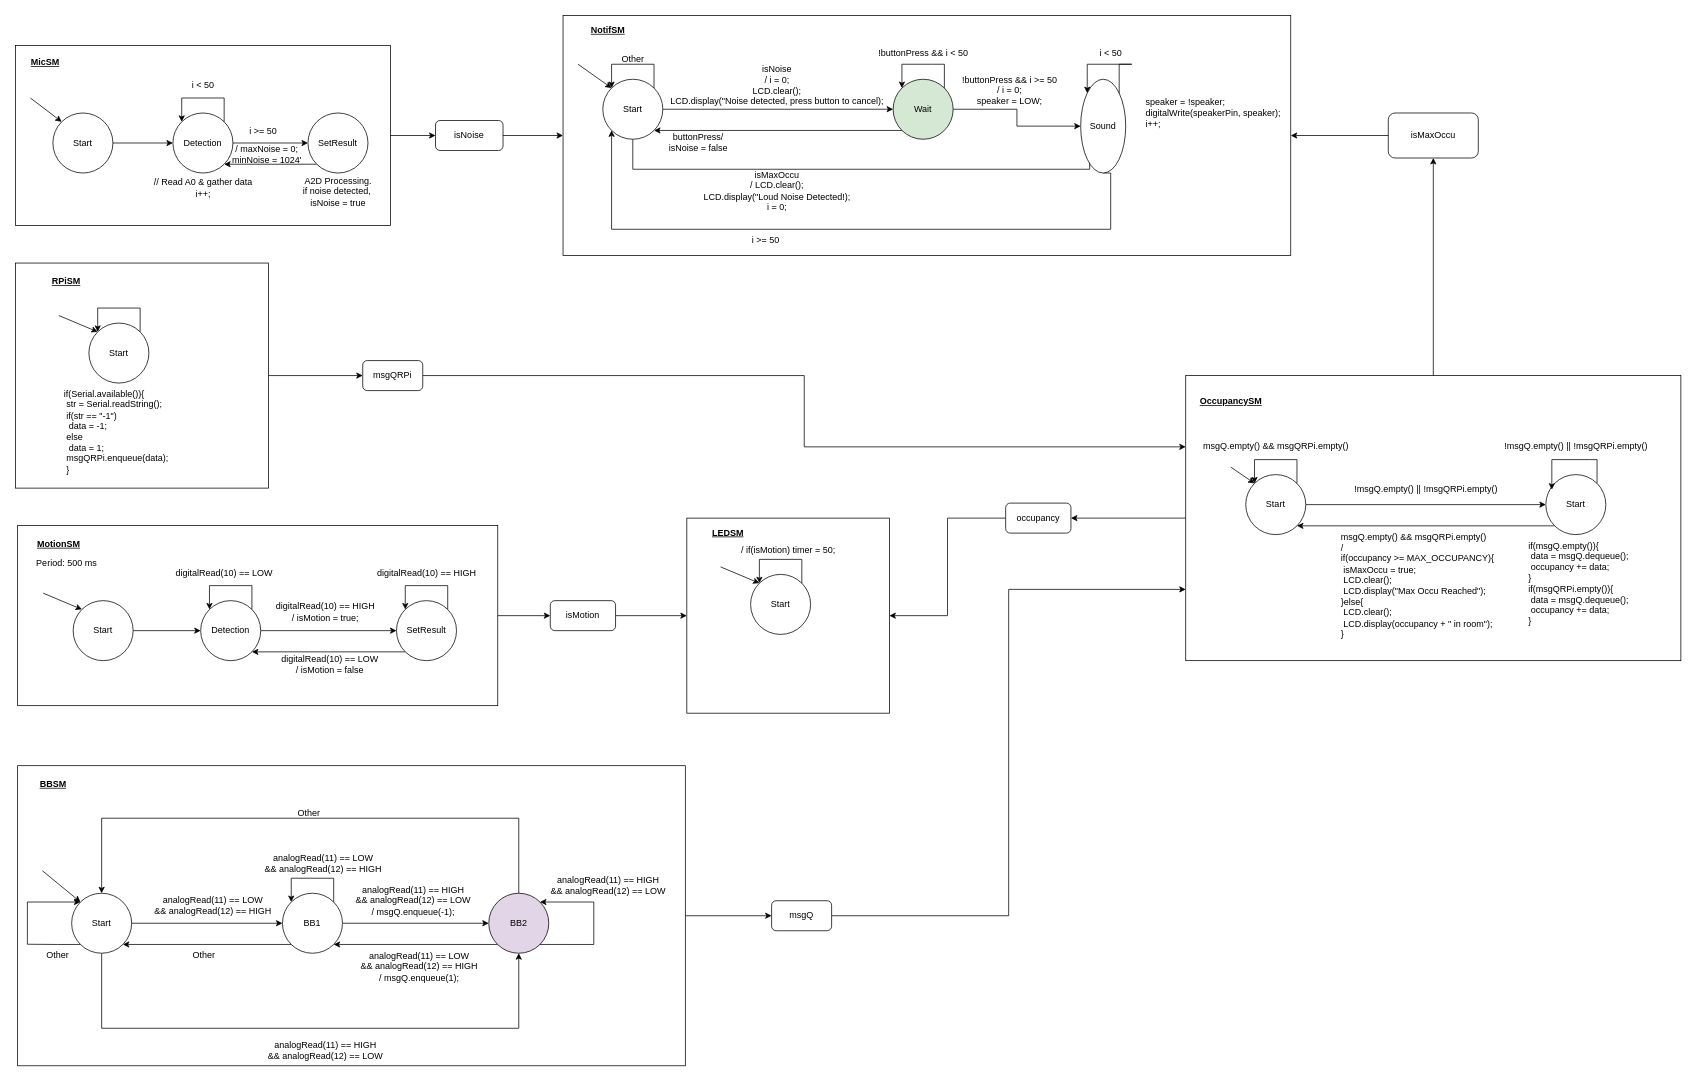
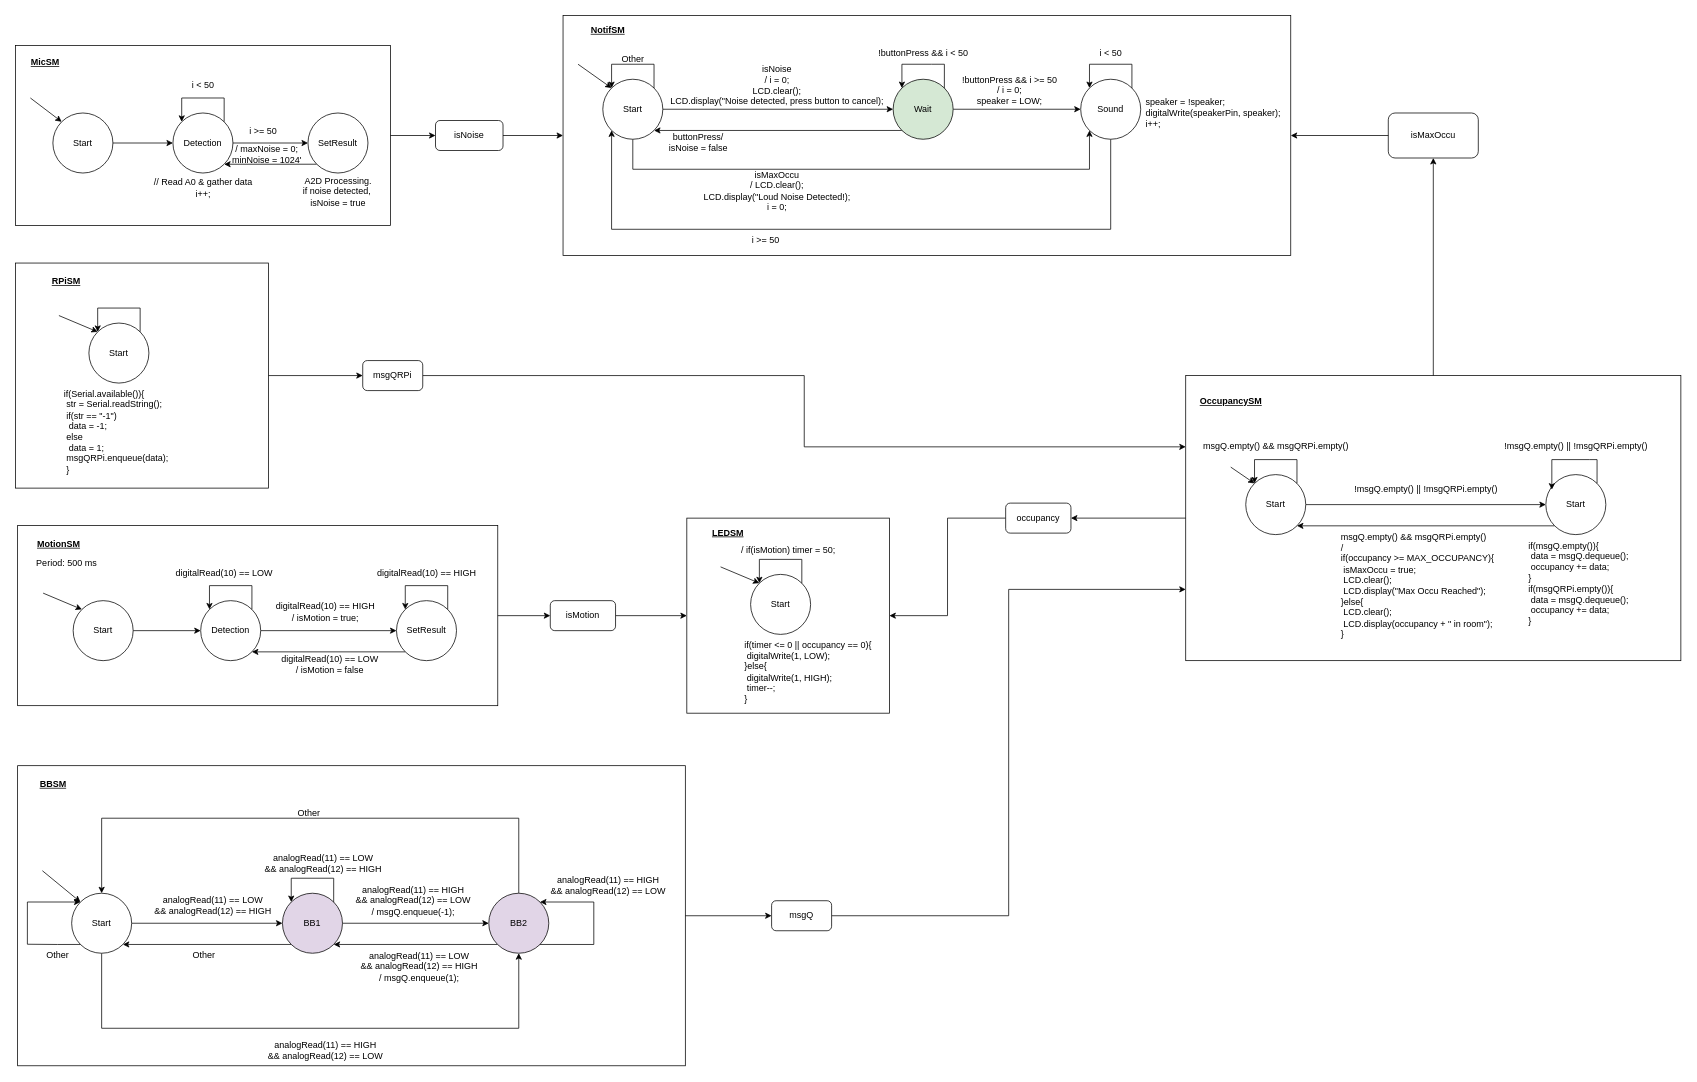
node "Sound": size 45x94 -> 60x60
node "if(timer <= 0 || occupancy == 0){ digitalWrite(1, LOW); }else{ digitalWrite(1, HIGH); timer--; }": added
node "BB1": fillcolor #ffffff -> #e1d5e7
